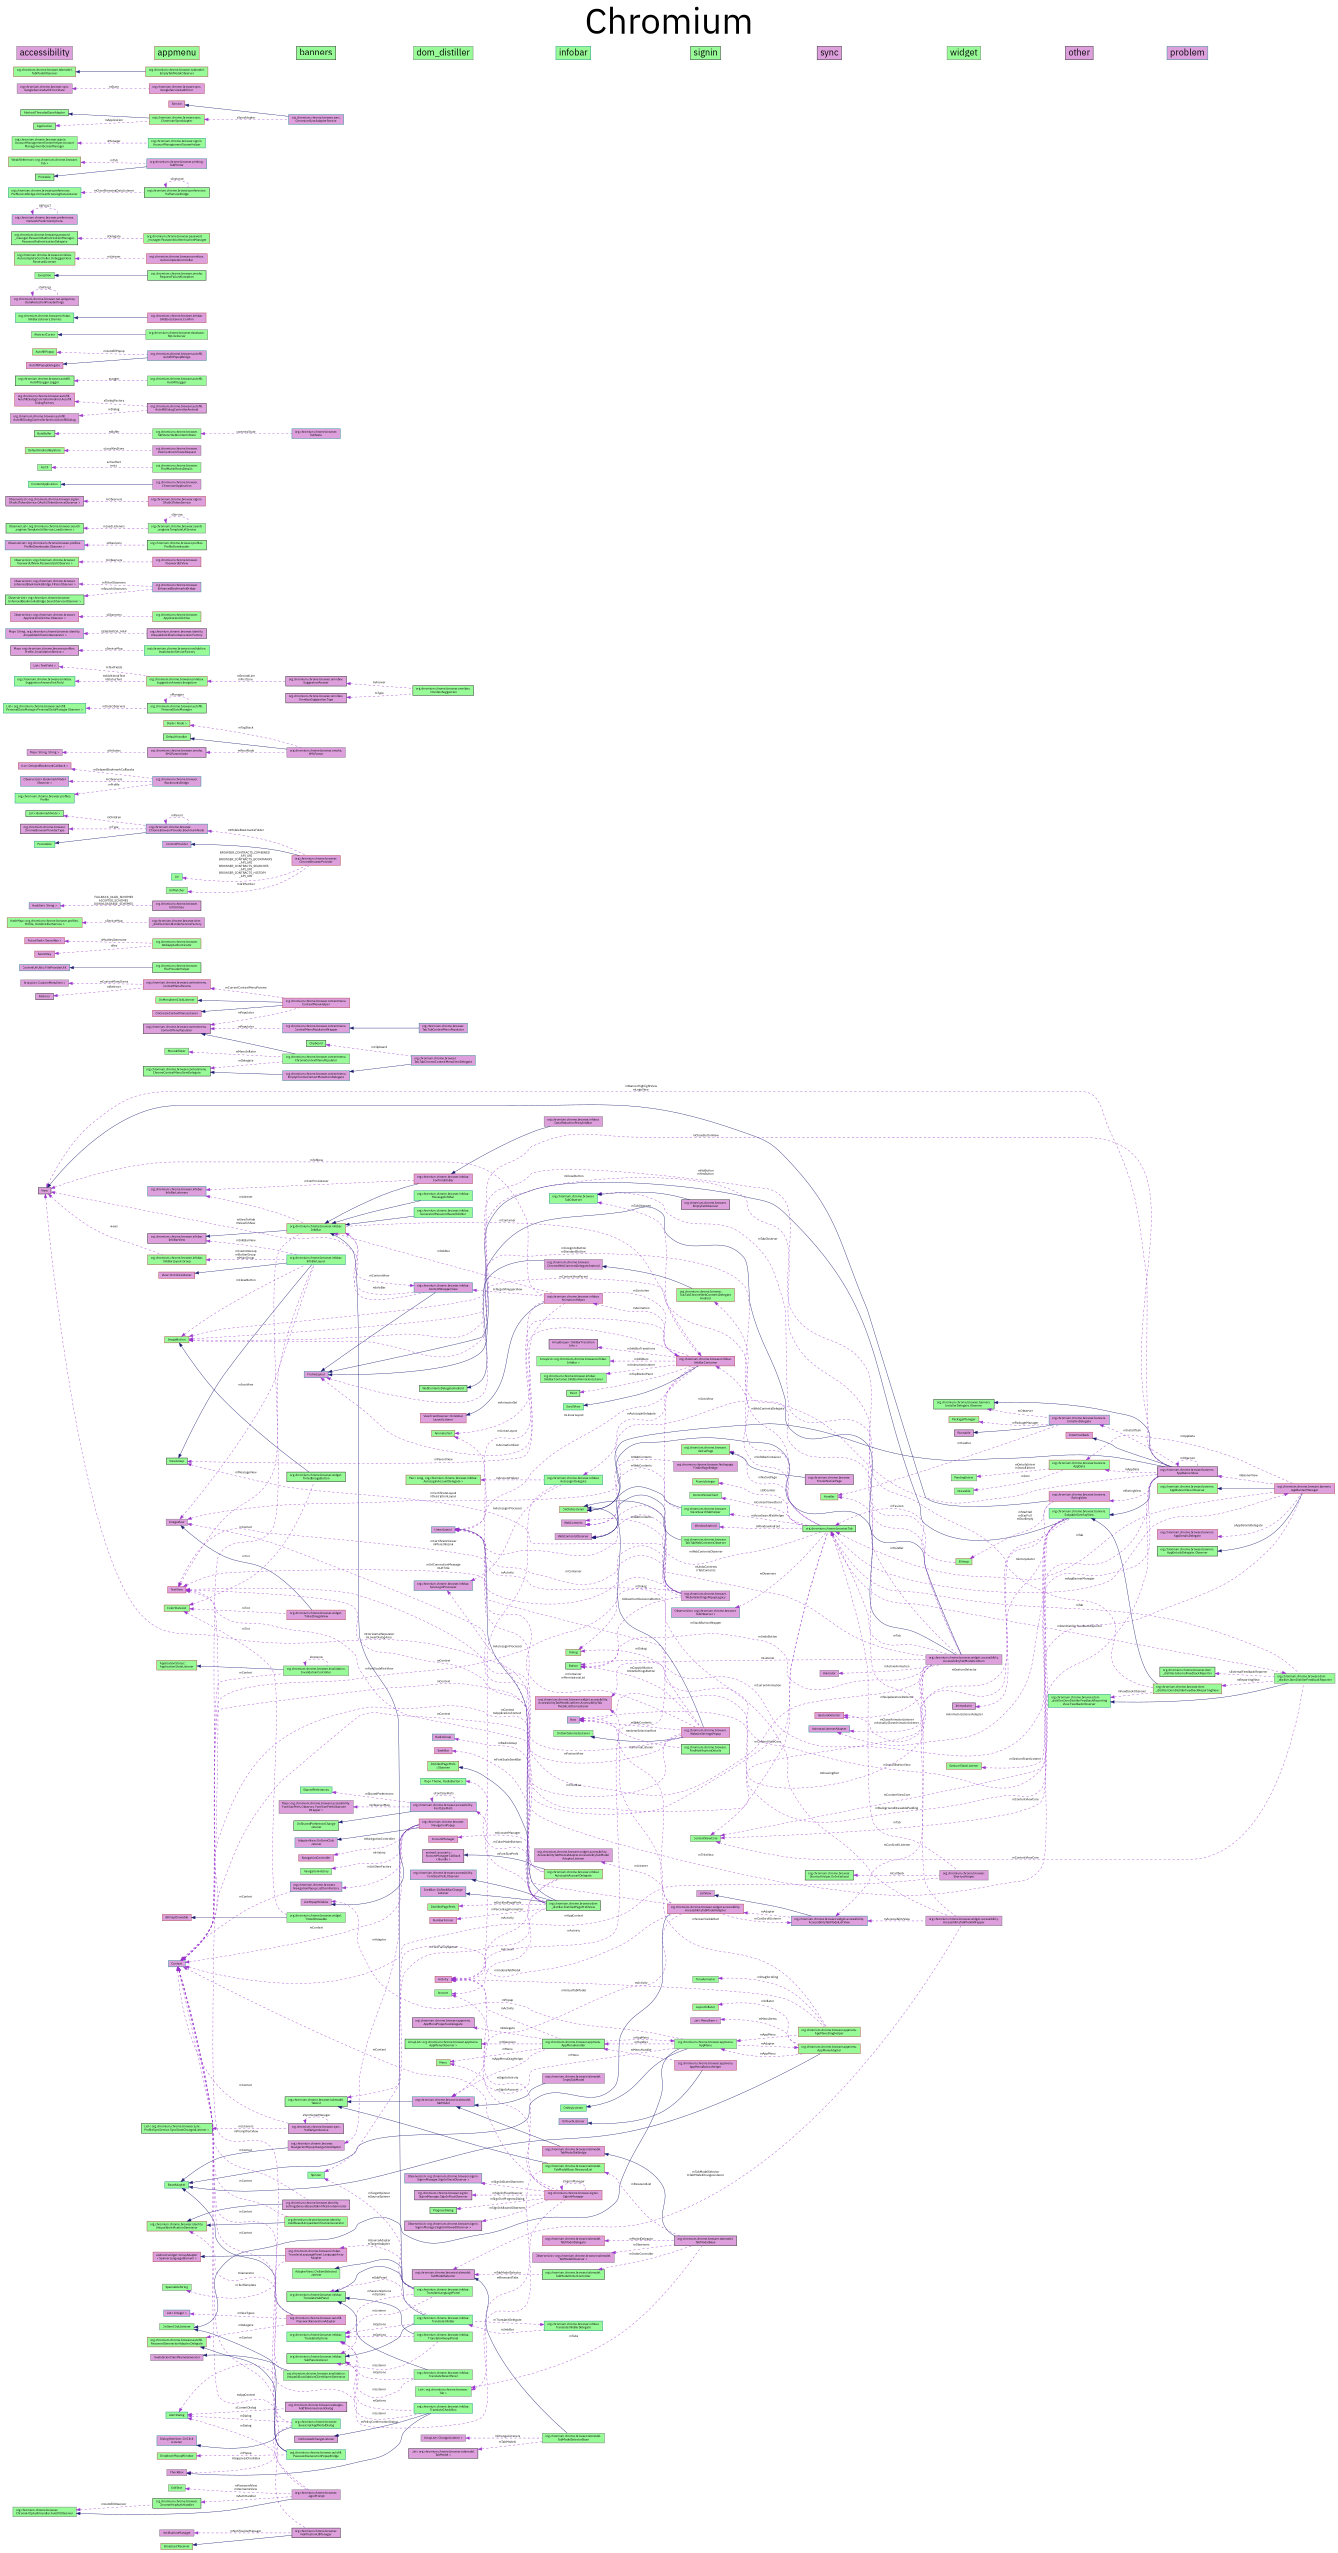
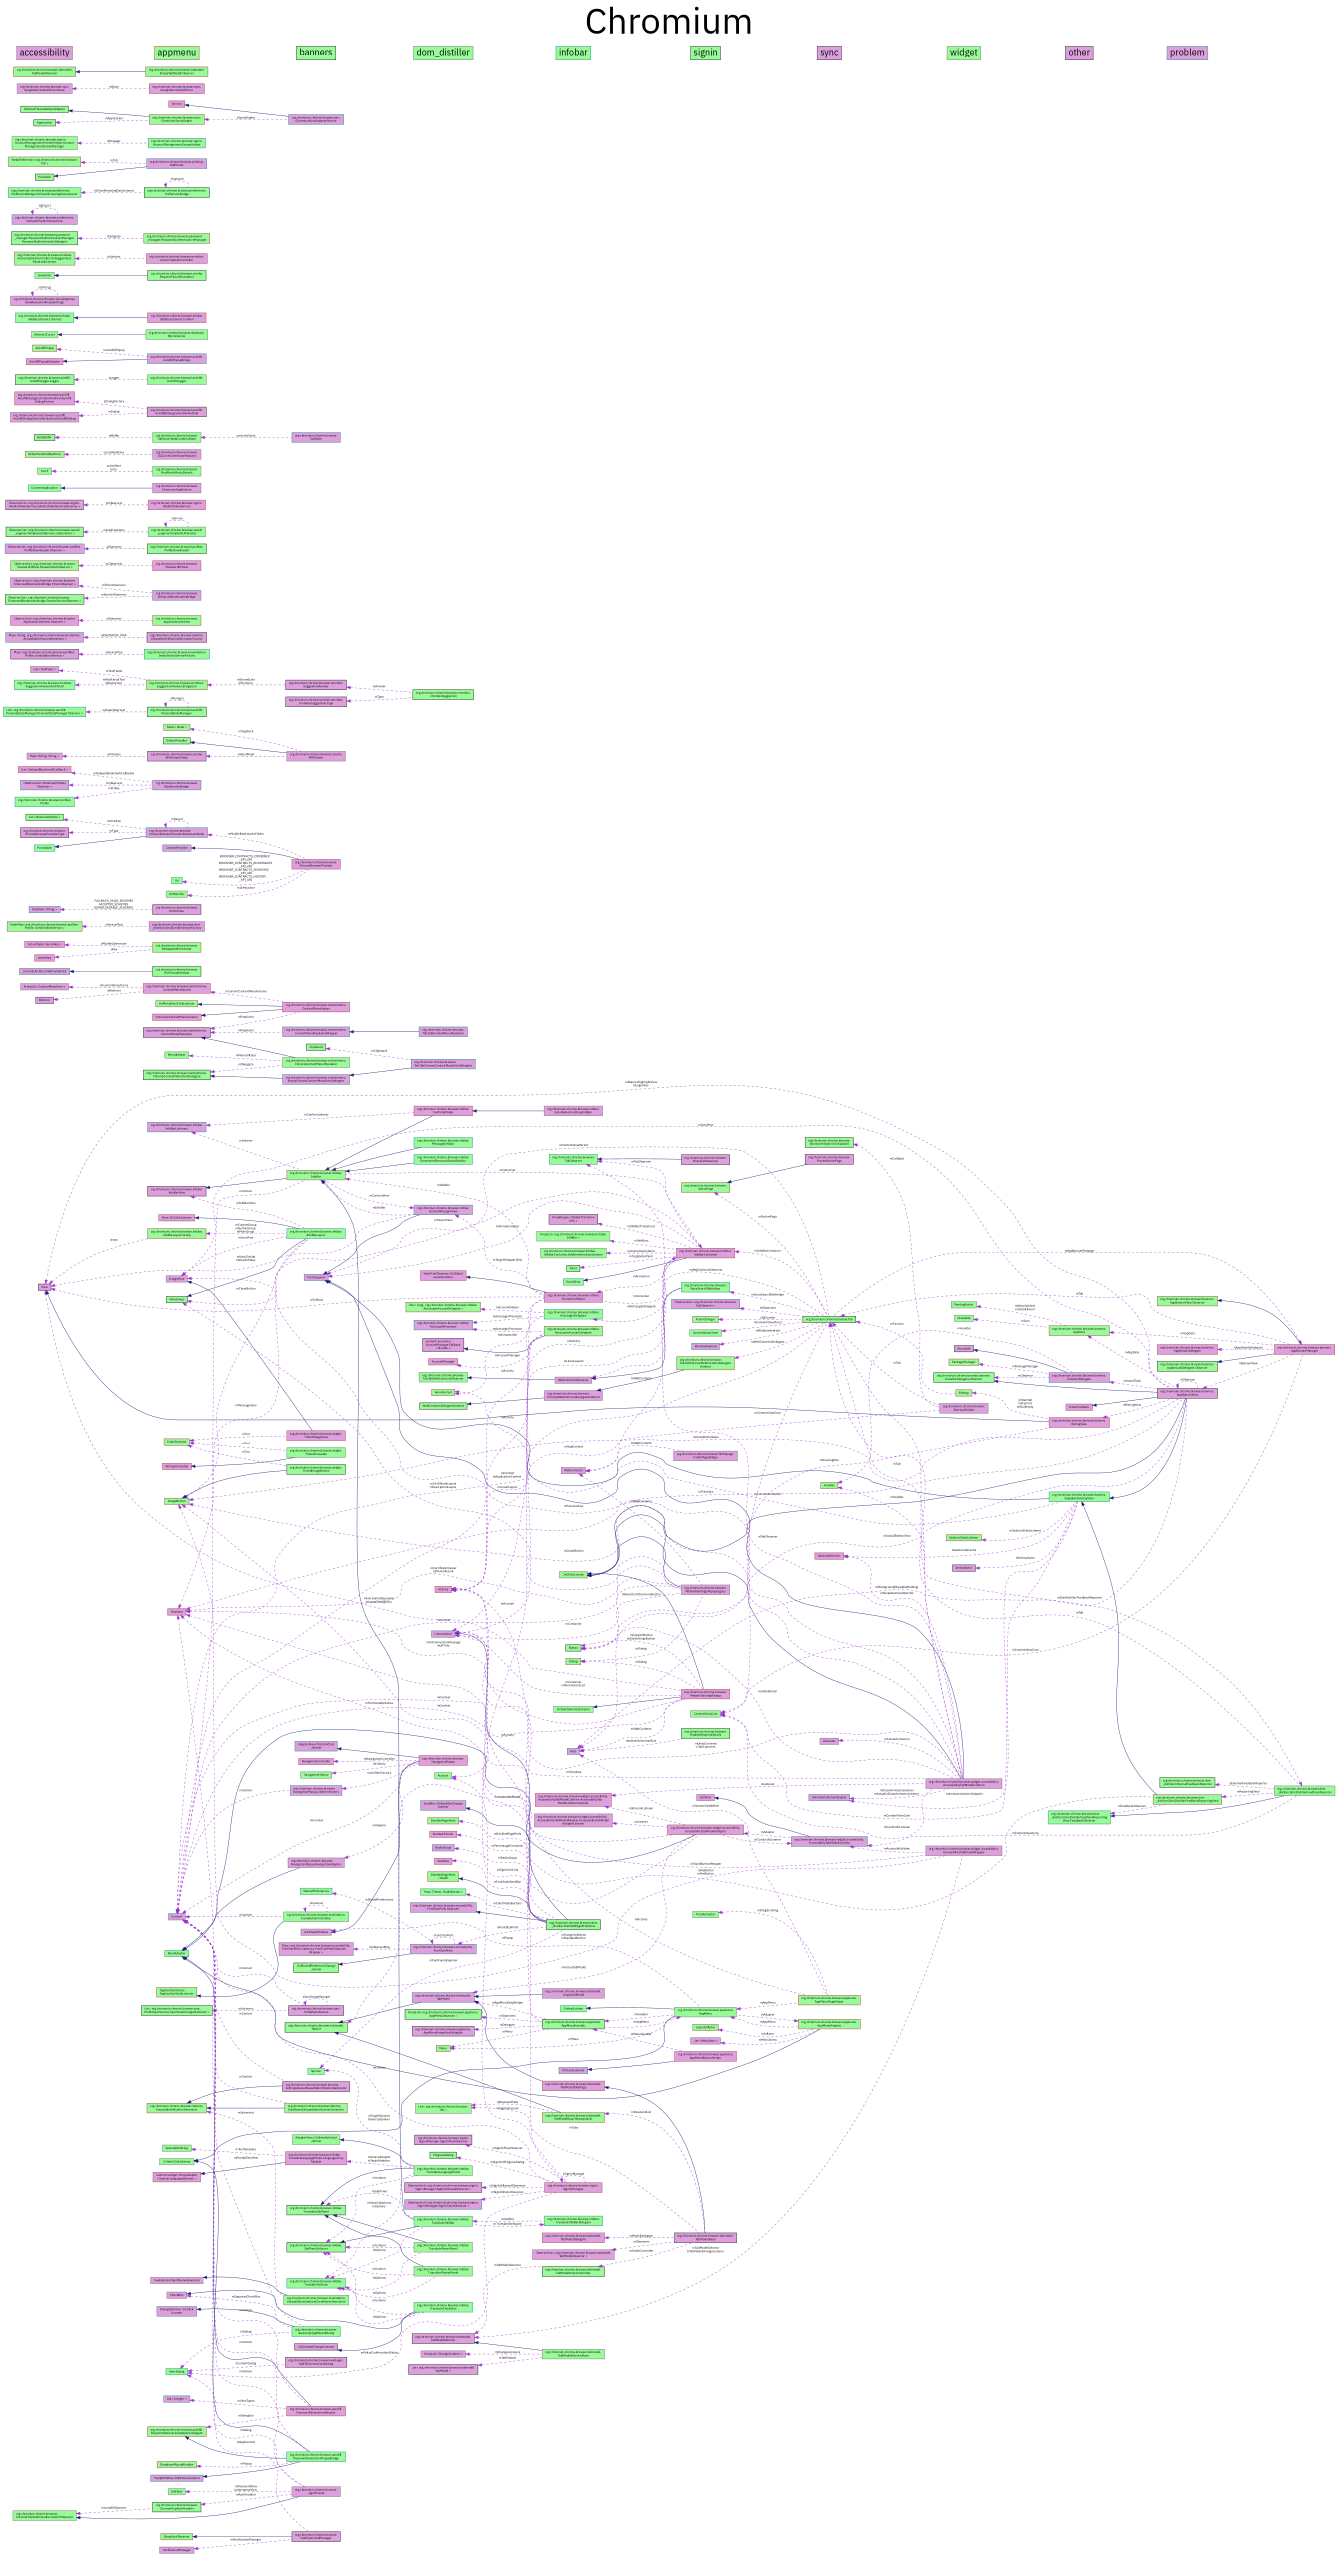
edge "org.chromium.chrome.browser. Tab.TabWebContentsObserver" -> "WebContentsObserver": reversed
node "DistilledPagePrefs ::Observer": label "DistilledPagePrefs ::Observer" -> "DistilledPagePrefs ::OAuth"
node "PopupWindow::OnDismissListener": added
